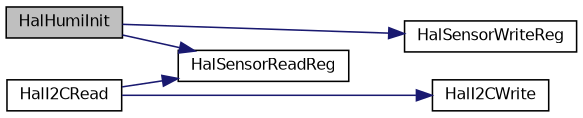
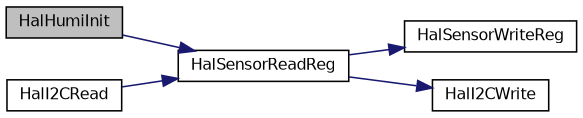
edge "HalHumiInit" -> "HalSensorWriteReg": now "HalSensorReadReg" -> "HalSensorWriteReg"
edge "HalI2CRead" -> "HalI2CWrite": now "HalSensorReadReg" -> "HalI2CWrite"
